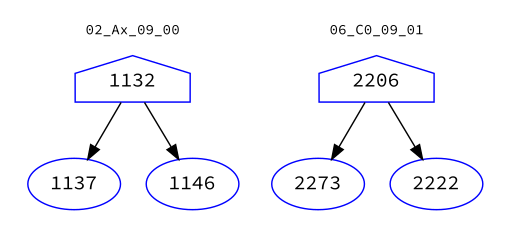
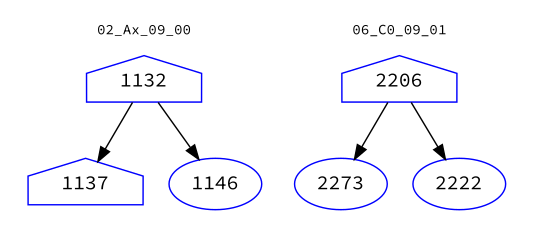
node "1137": shape ellipse -> house
